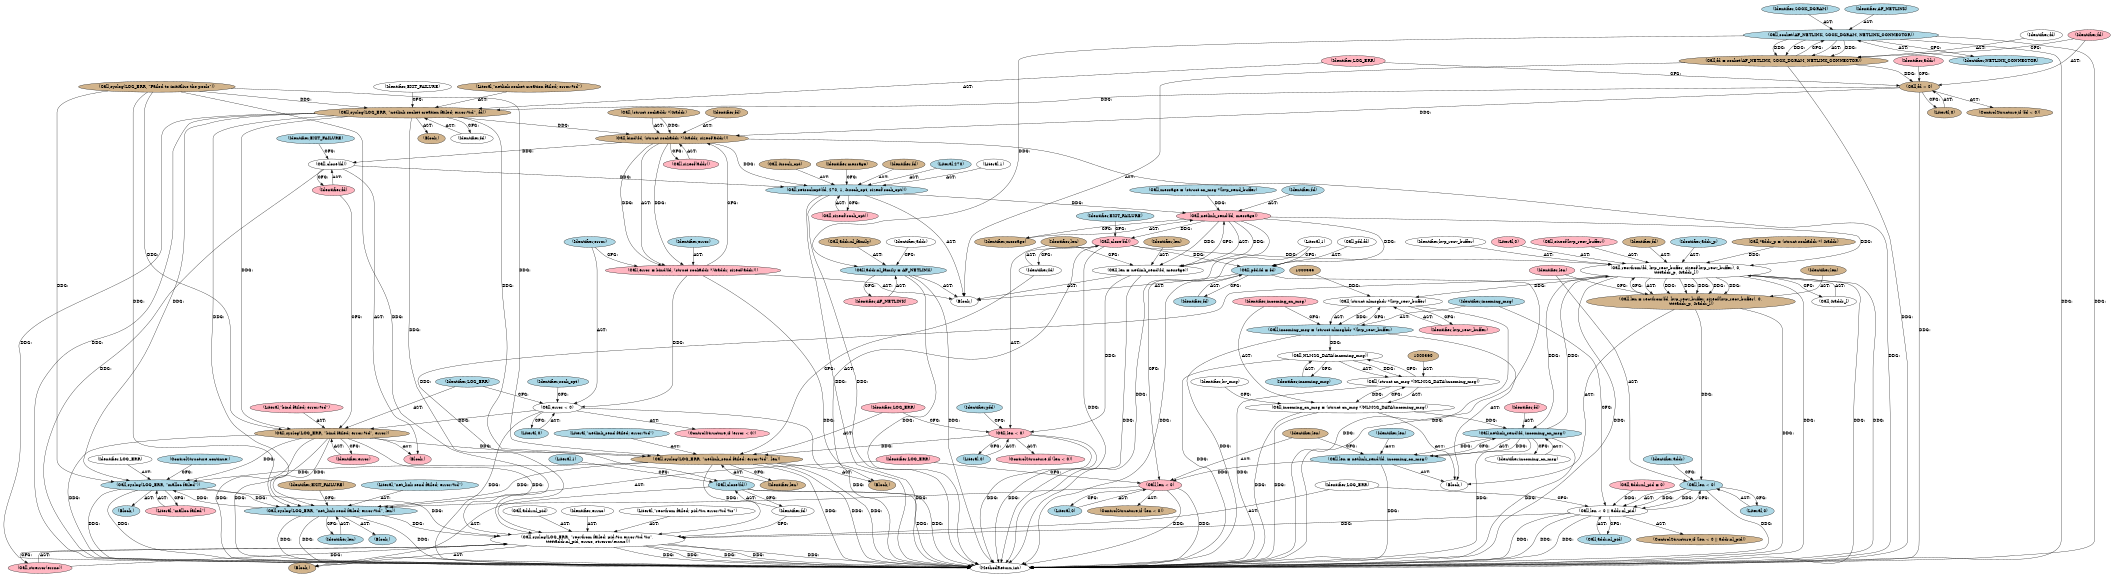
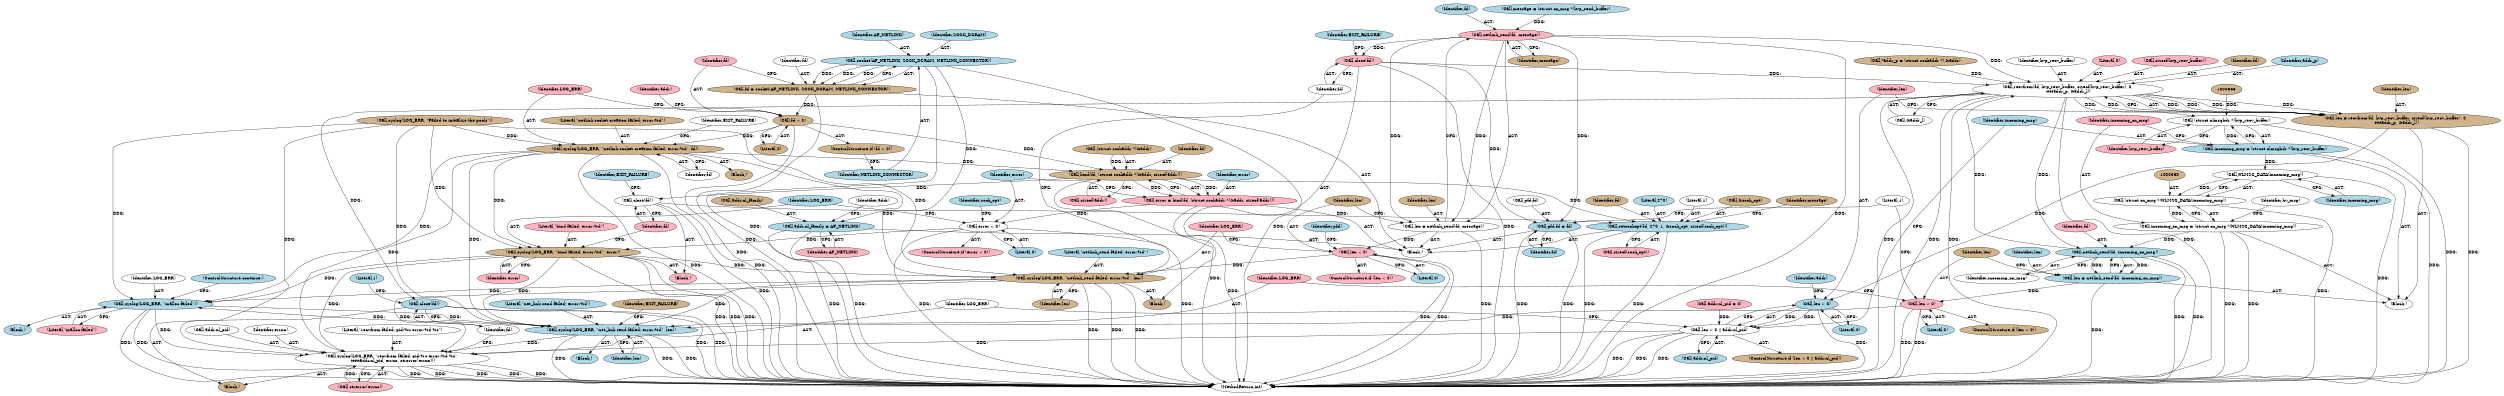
edge "(Call,socket(AF_NETLINK, SOCK_DGRAM, NETLINK_CONNECTOR))" -> "(Identifier,NETLINK_CONNECTOR)": now "(ControlStructure,if (fd < 0))" -> "(Identifier,NETLINK_CONNECTOR)"
edge "(Call,setsockopt(fd, 270, 1, &sock_opt, sizeof(sock_opt)))" -> "(Call,netlink_send(fd, message))": removed, label "DDG:"
